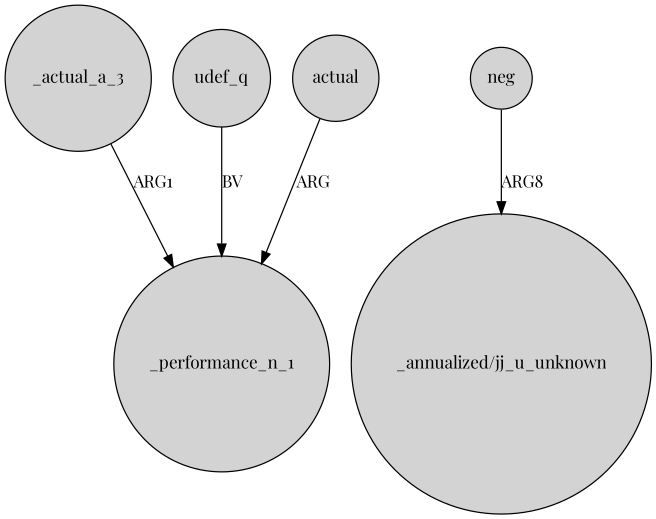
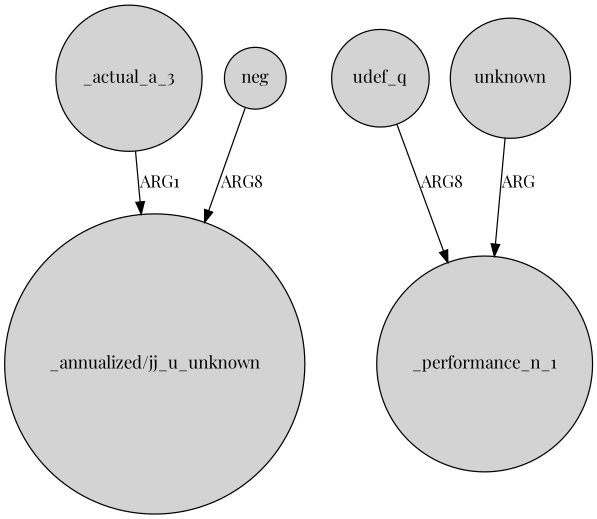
node "actual": label "actual" -> "unknown"
edge "udef_q" -> "_performance_n_1": label "BV" -> "ARG8"
edge "_actual_a_3" -> "_performance_n_1": now "_actual_a_3" -> "_annualized/jj_u_unknown"
